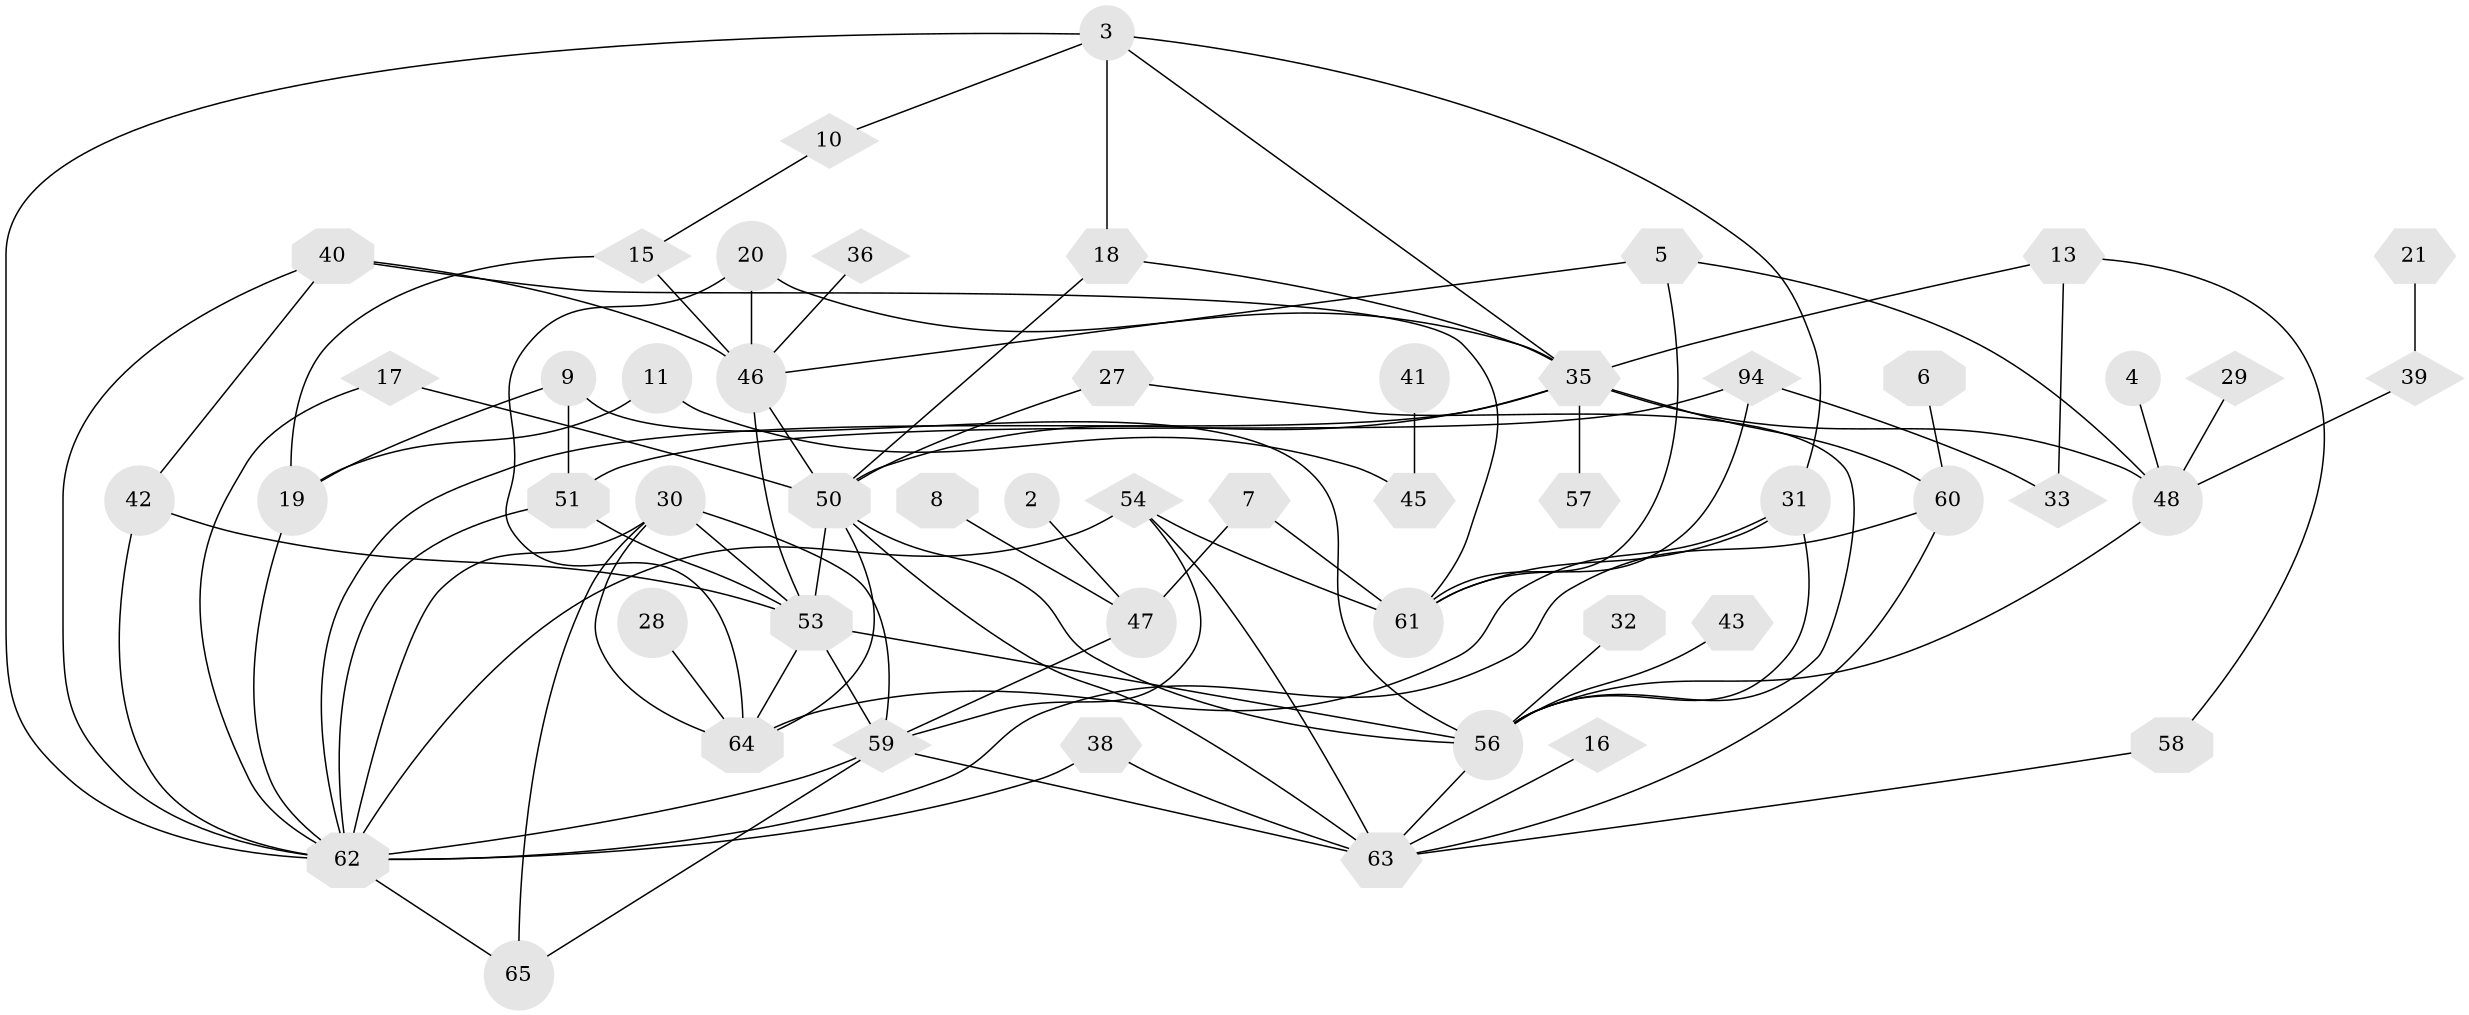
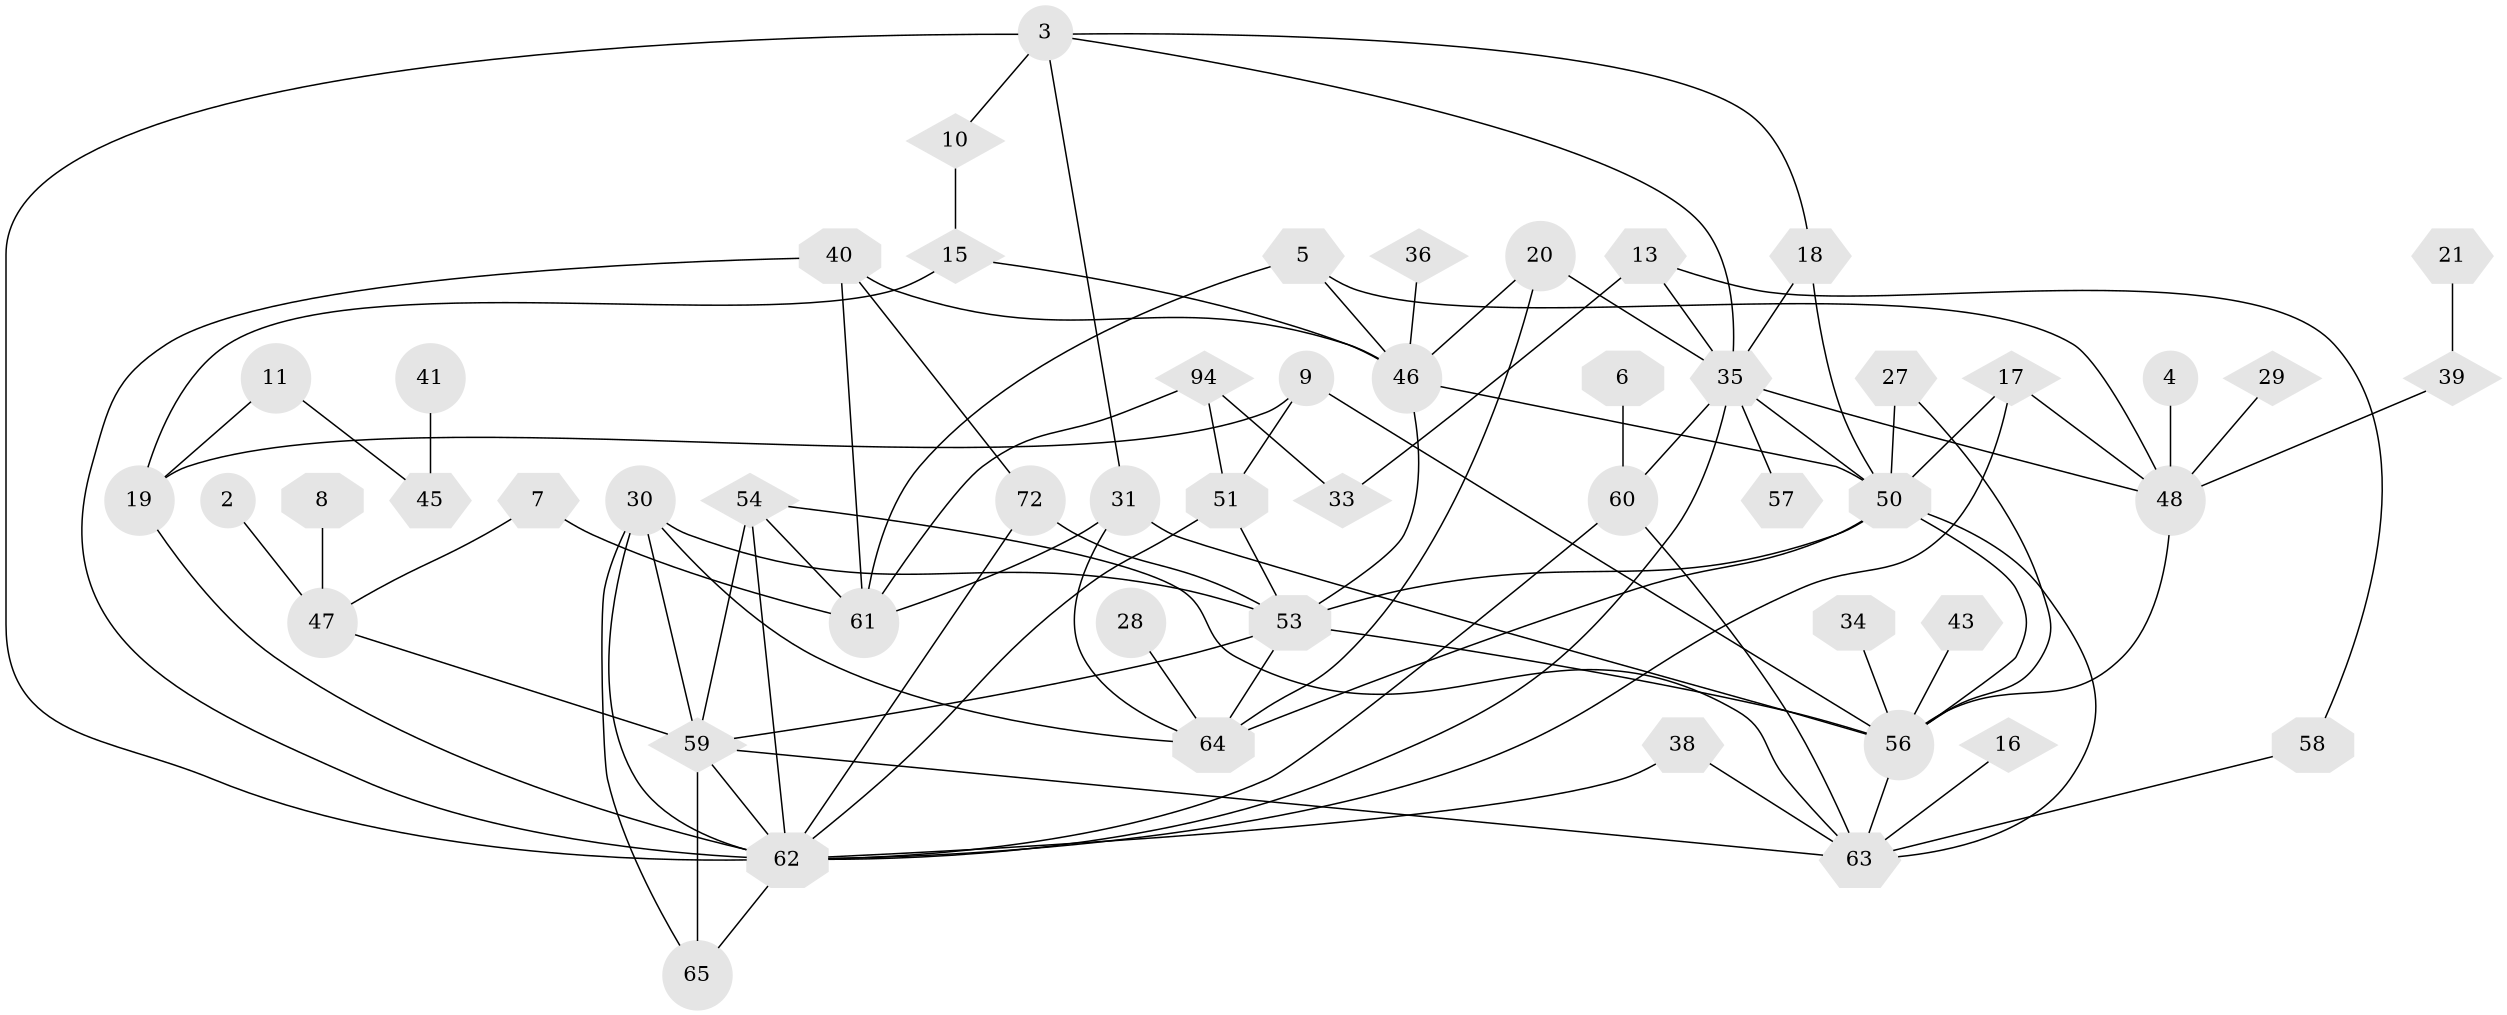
edge "17" -- "48": added
node "42": label "42" -> "72"
node "32": label "32" -> "34"
